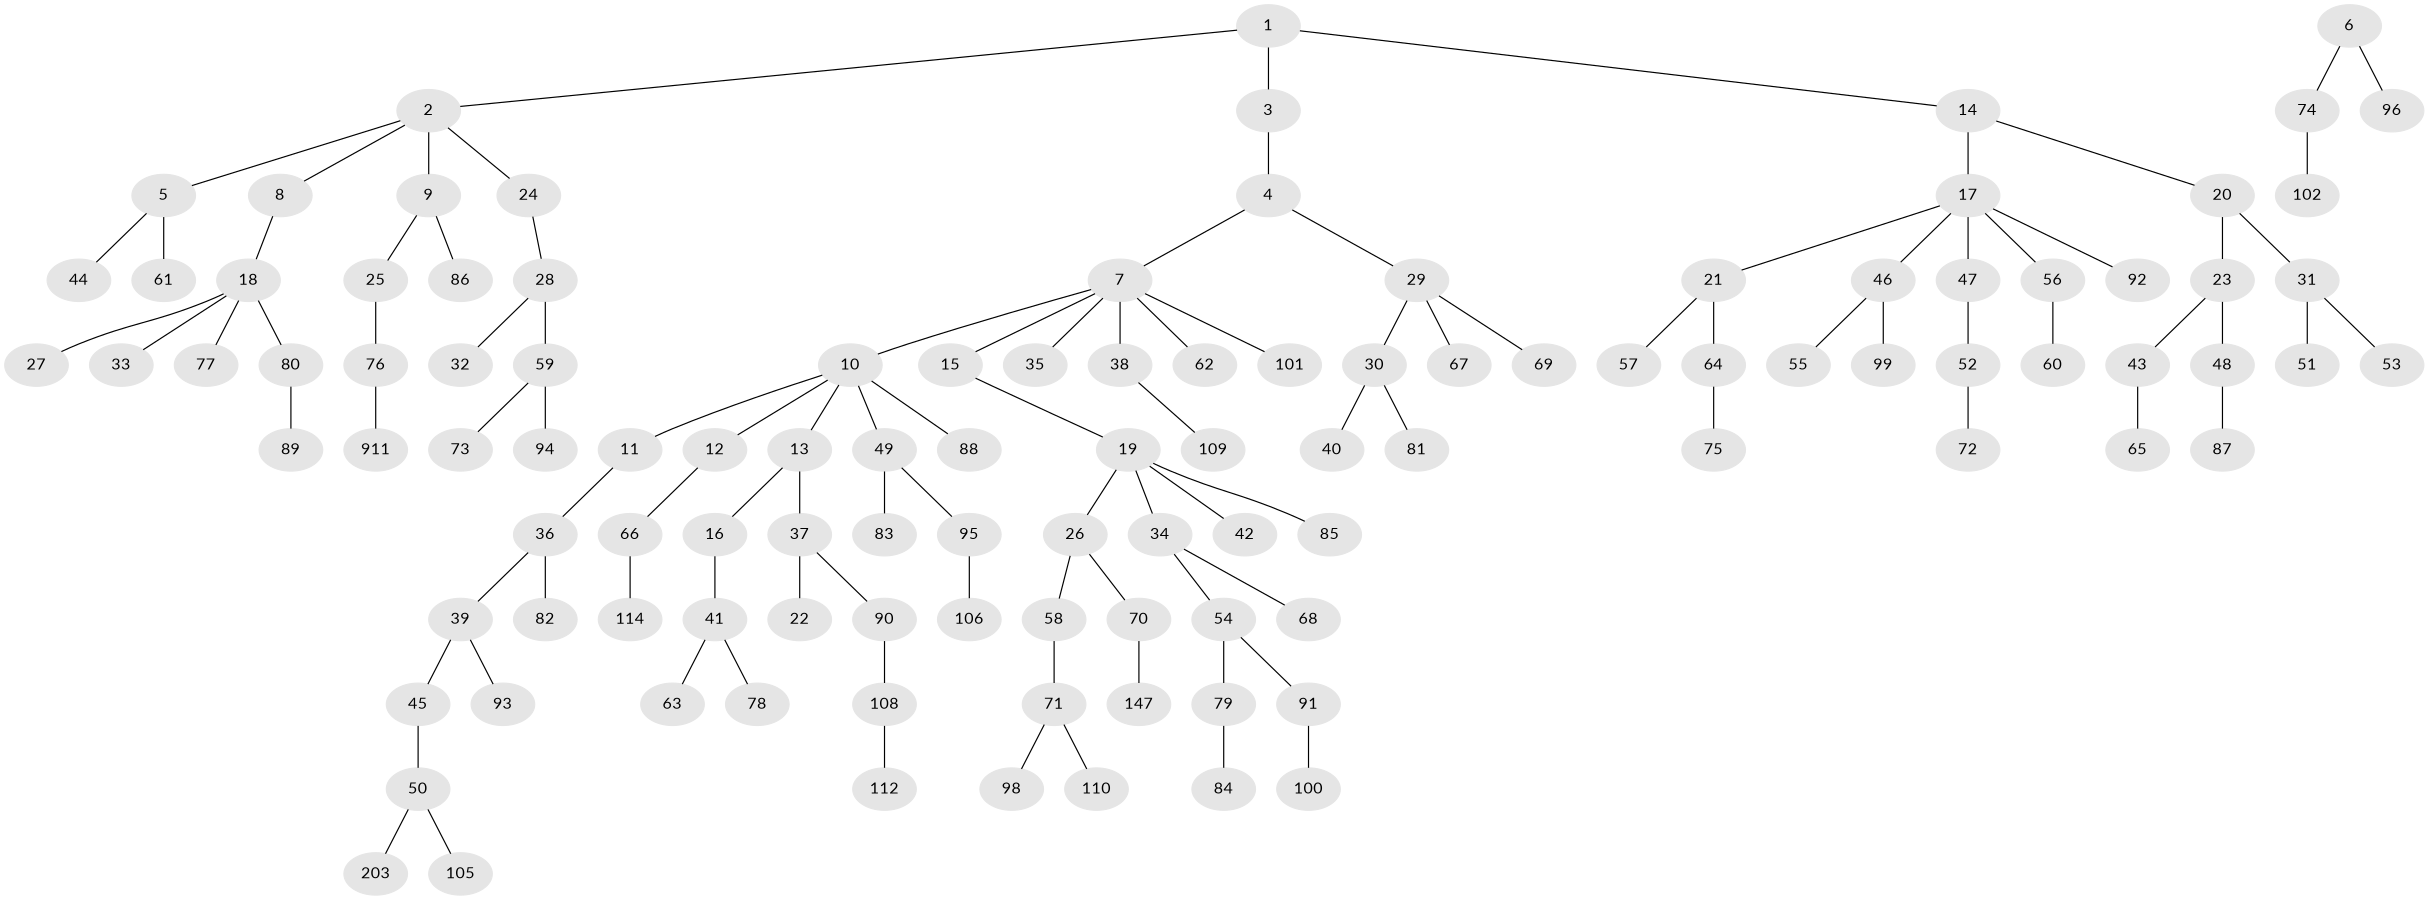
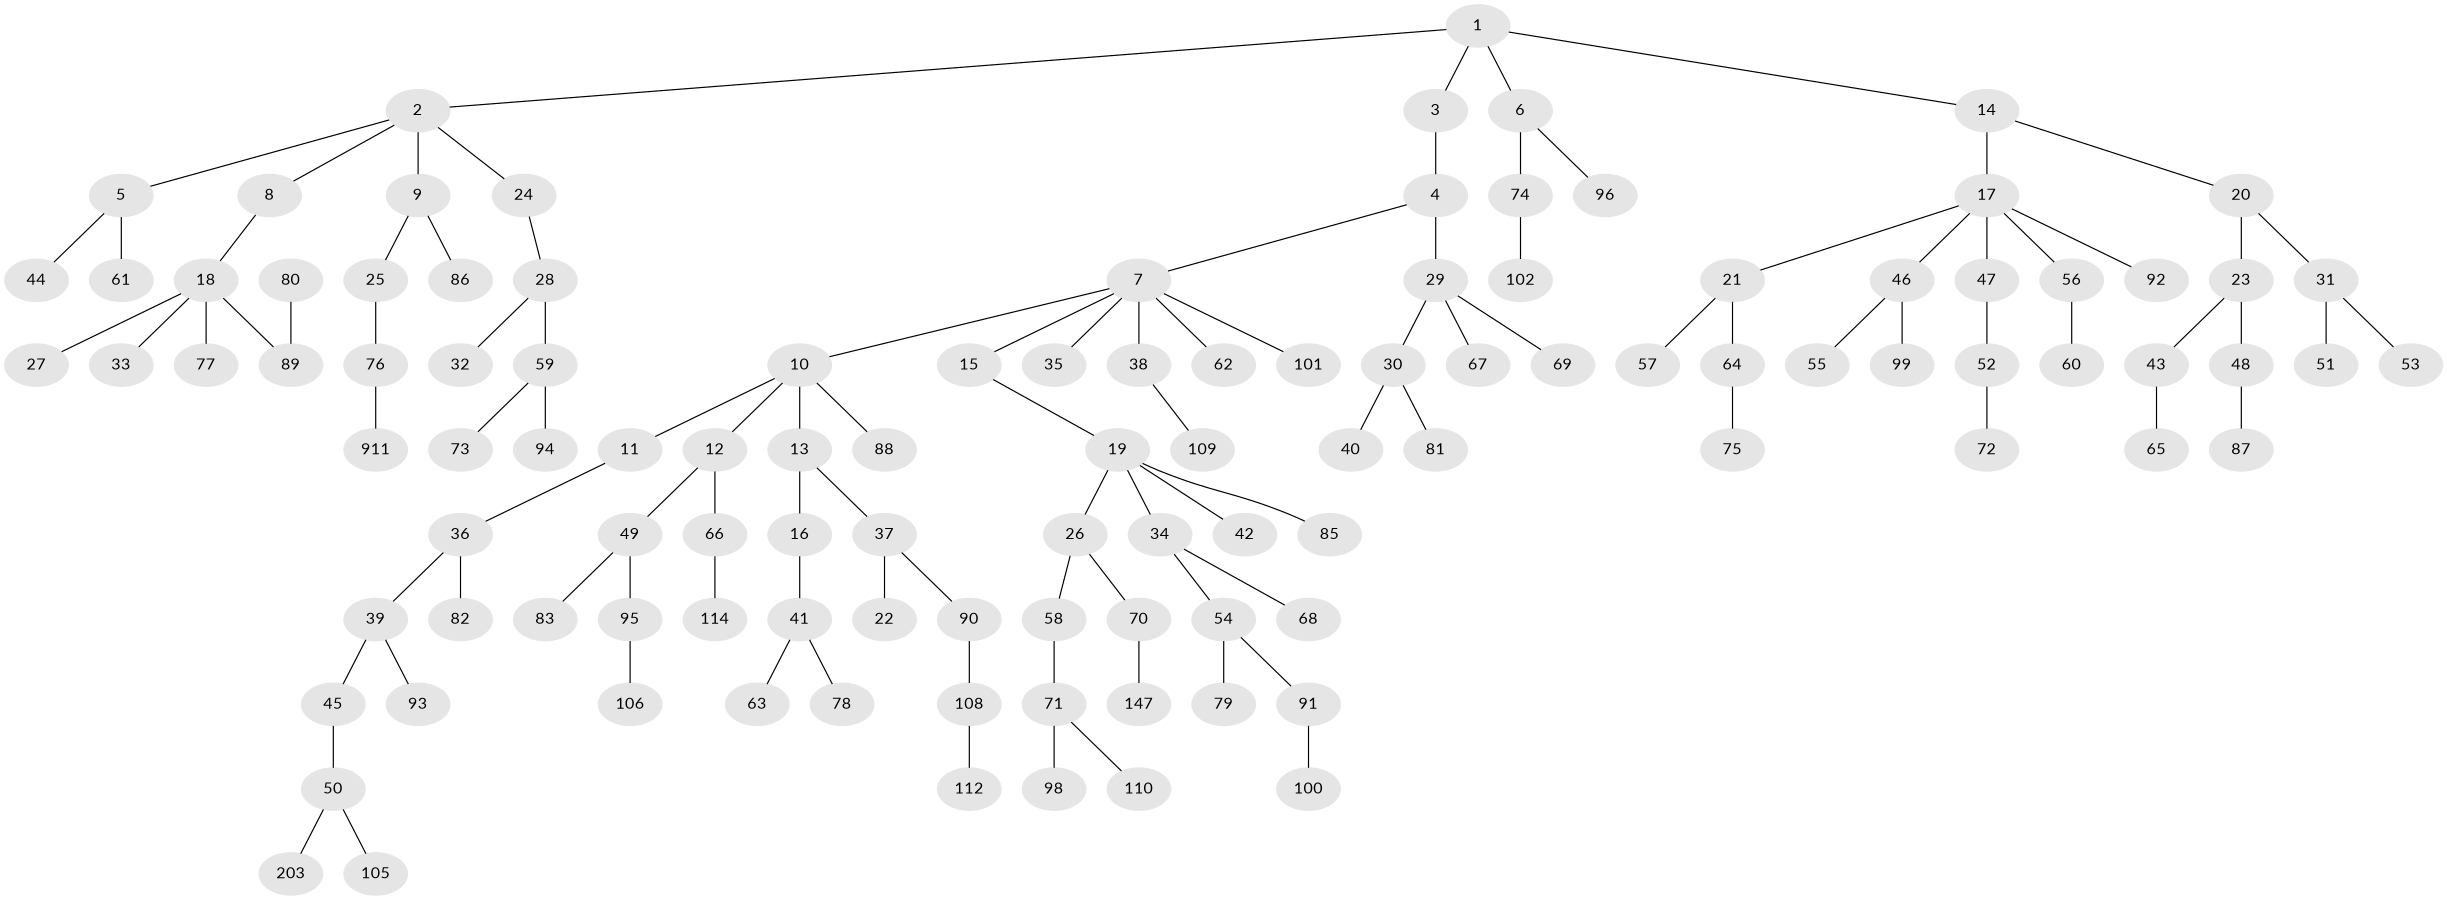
edge "1" -- "6": added
edge "18" -- "80": now "18" -- "89"
edge "10" -- "49": now "12" -- "49"
node "84": removed
